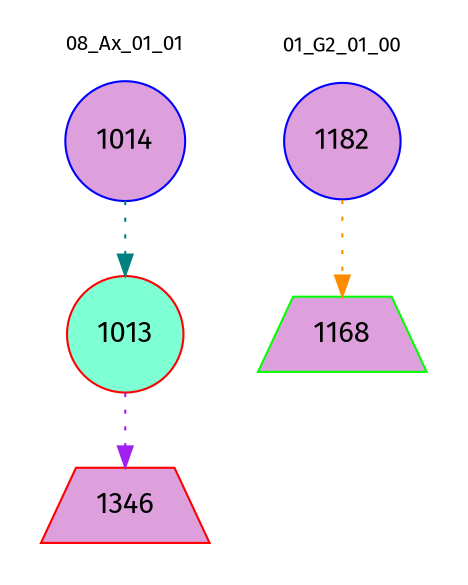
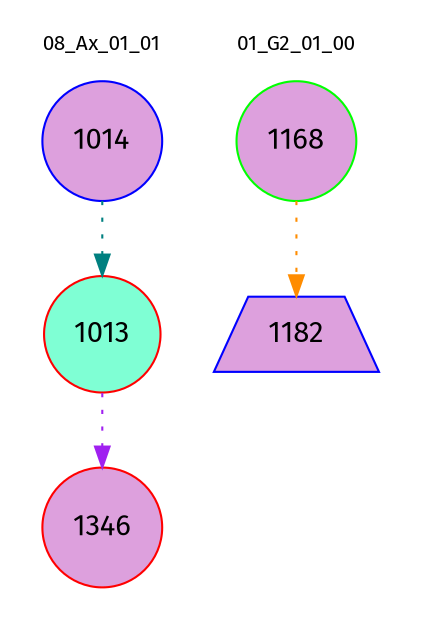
node "1182": shape circle -> trapezium
edge "1182" -> "1168": reversed
node "1168": shape trapezium -> circle
node "1346": shape trapezium -> circle
